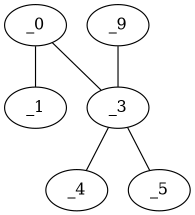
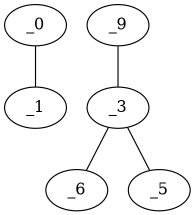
edge "_0" -- "_3": removed
node "_4": label "_4" -> "_6"
